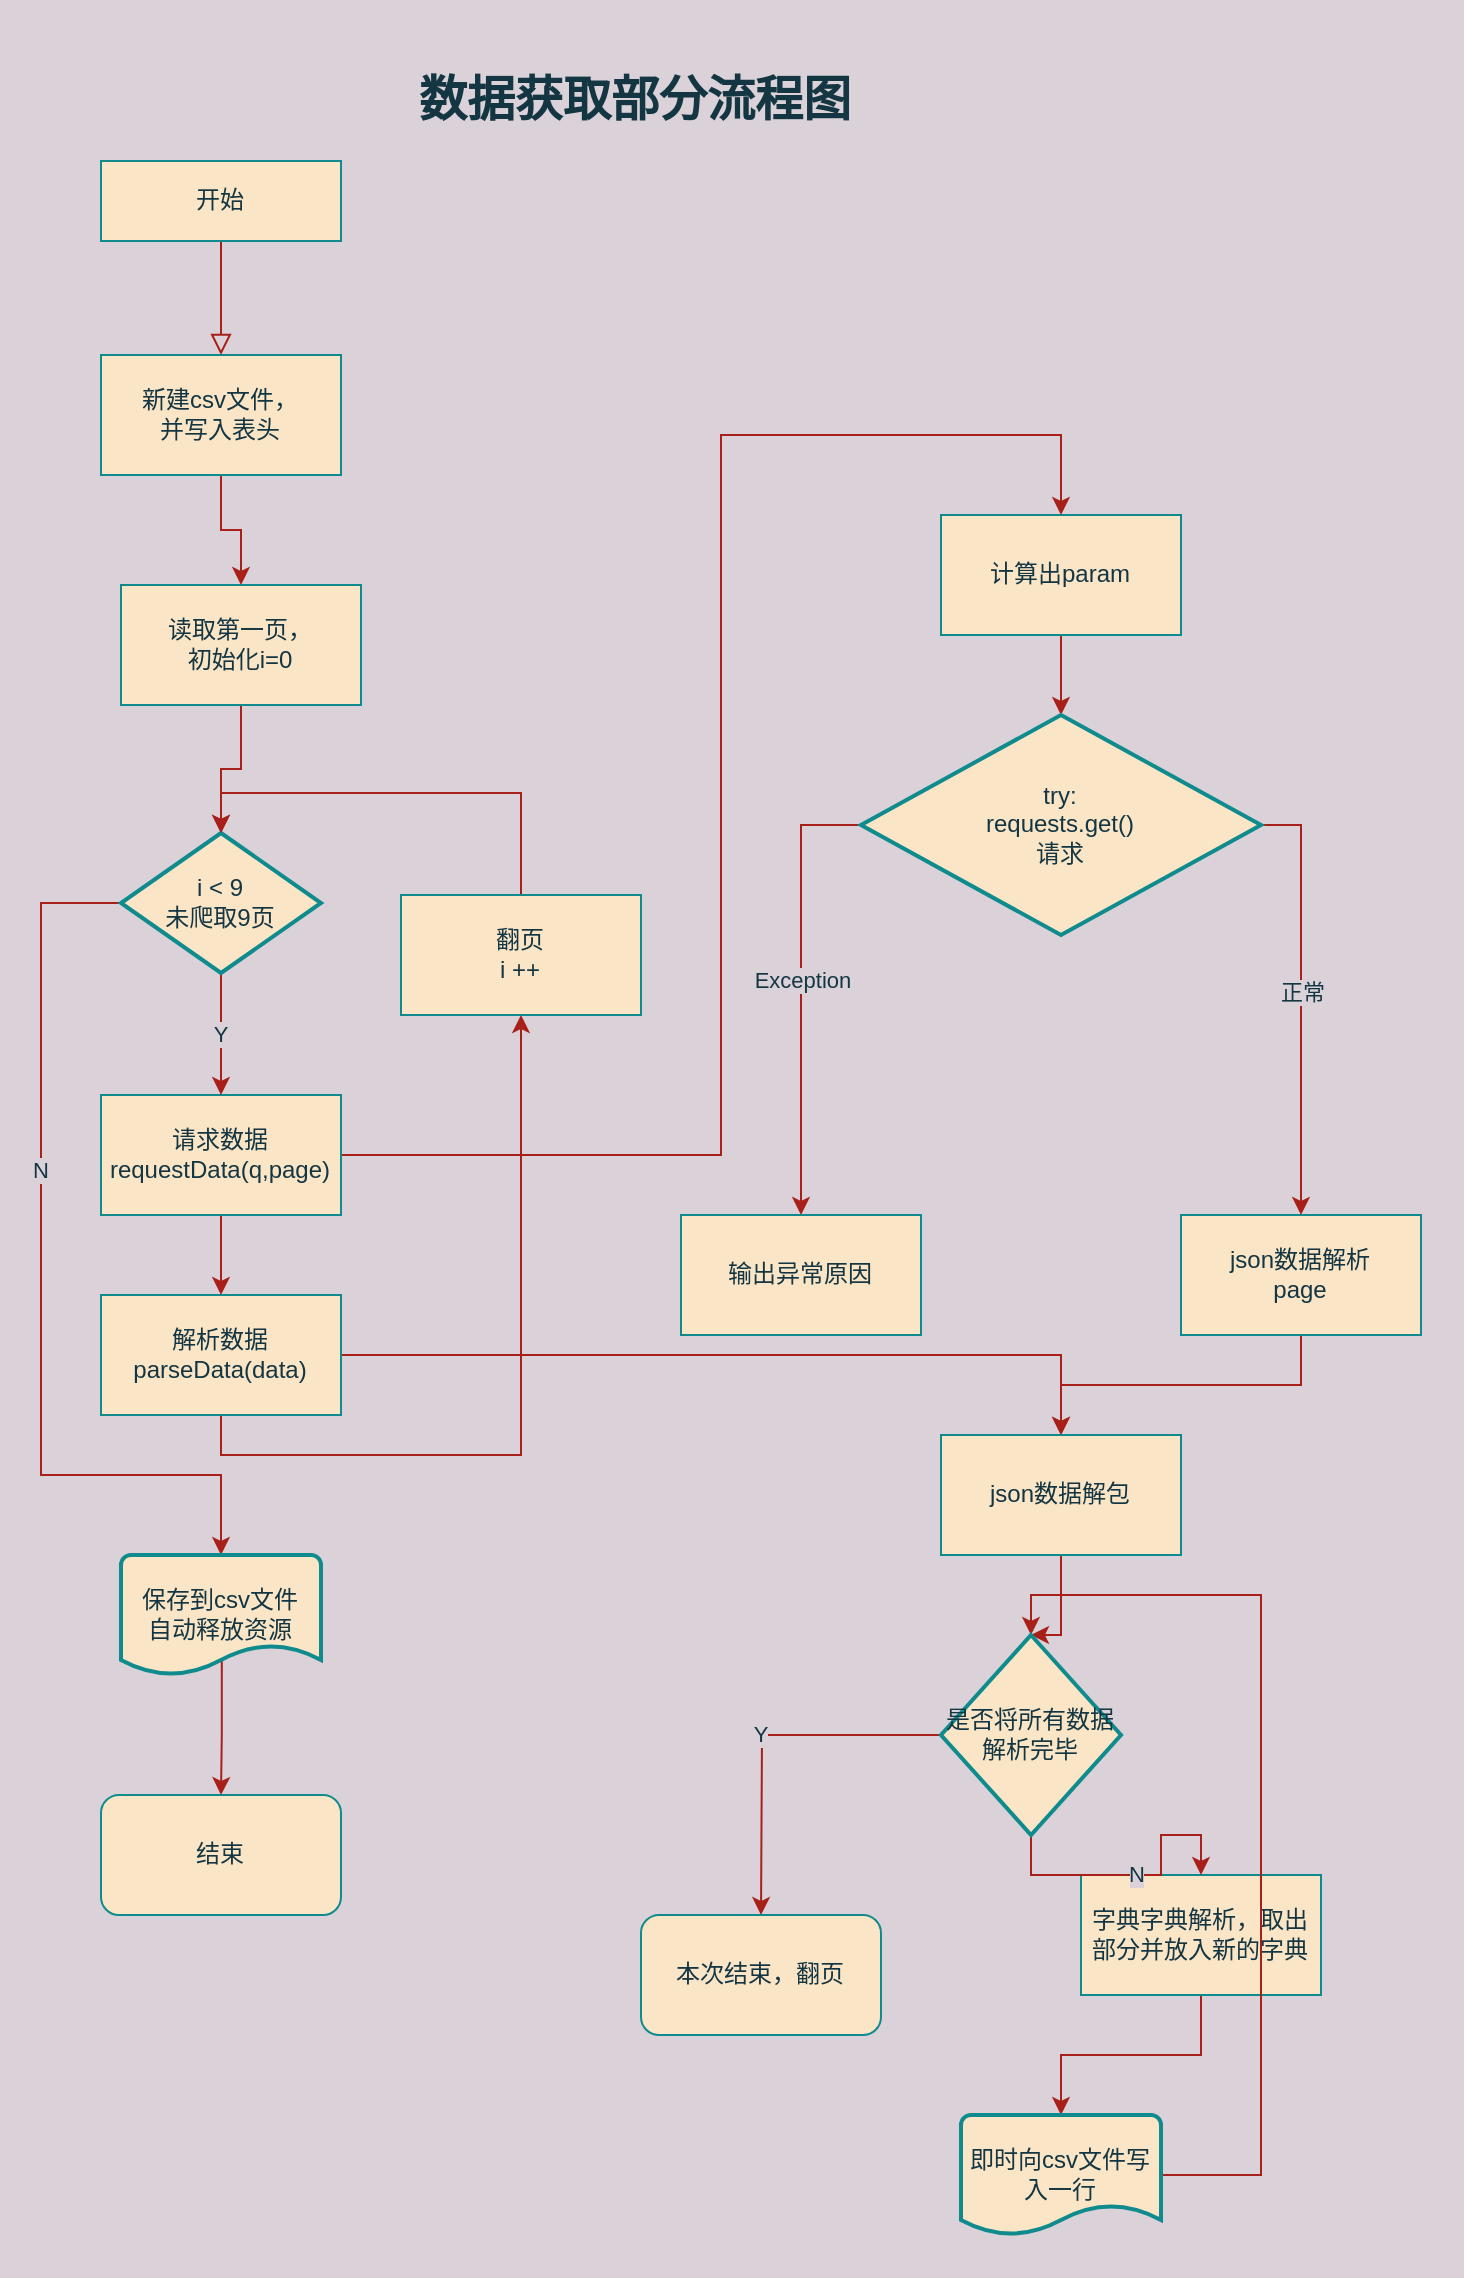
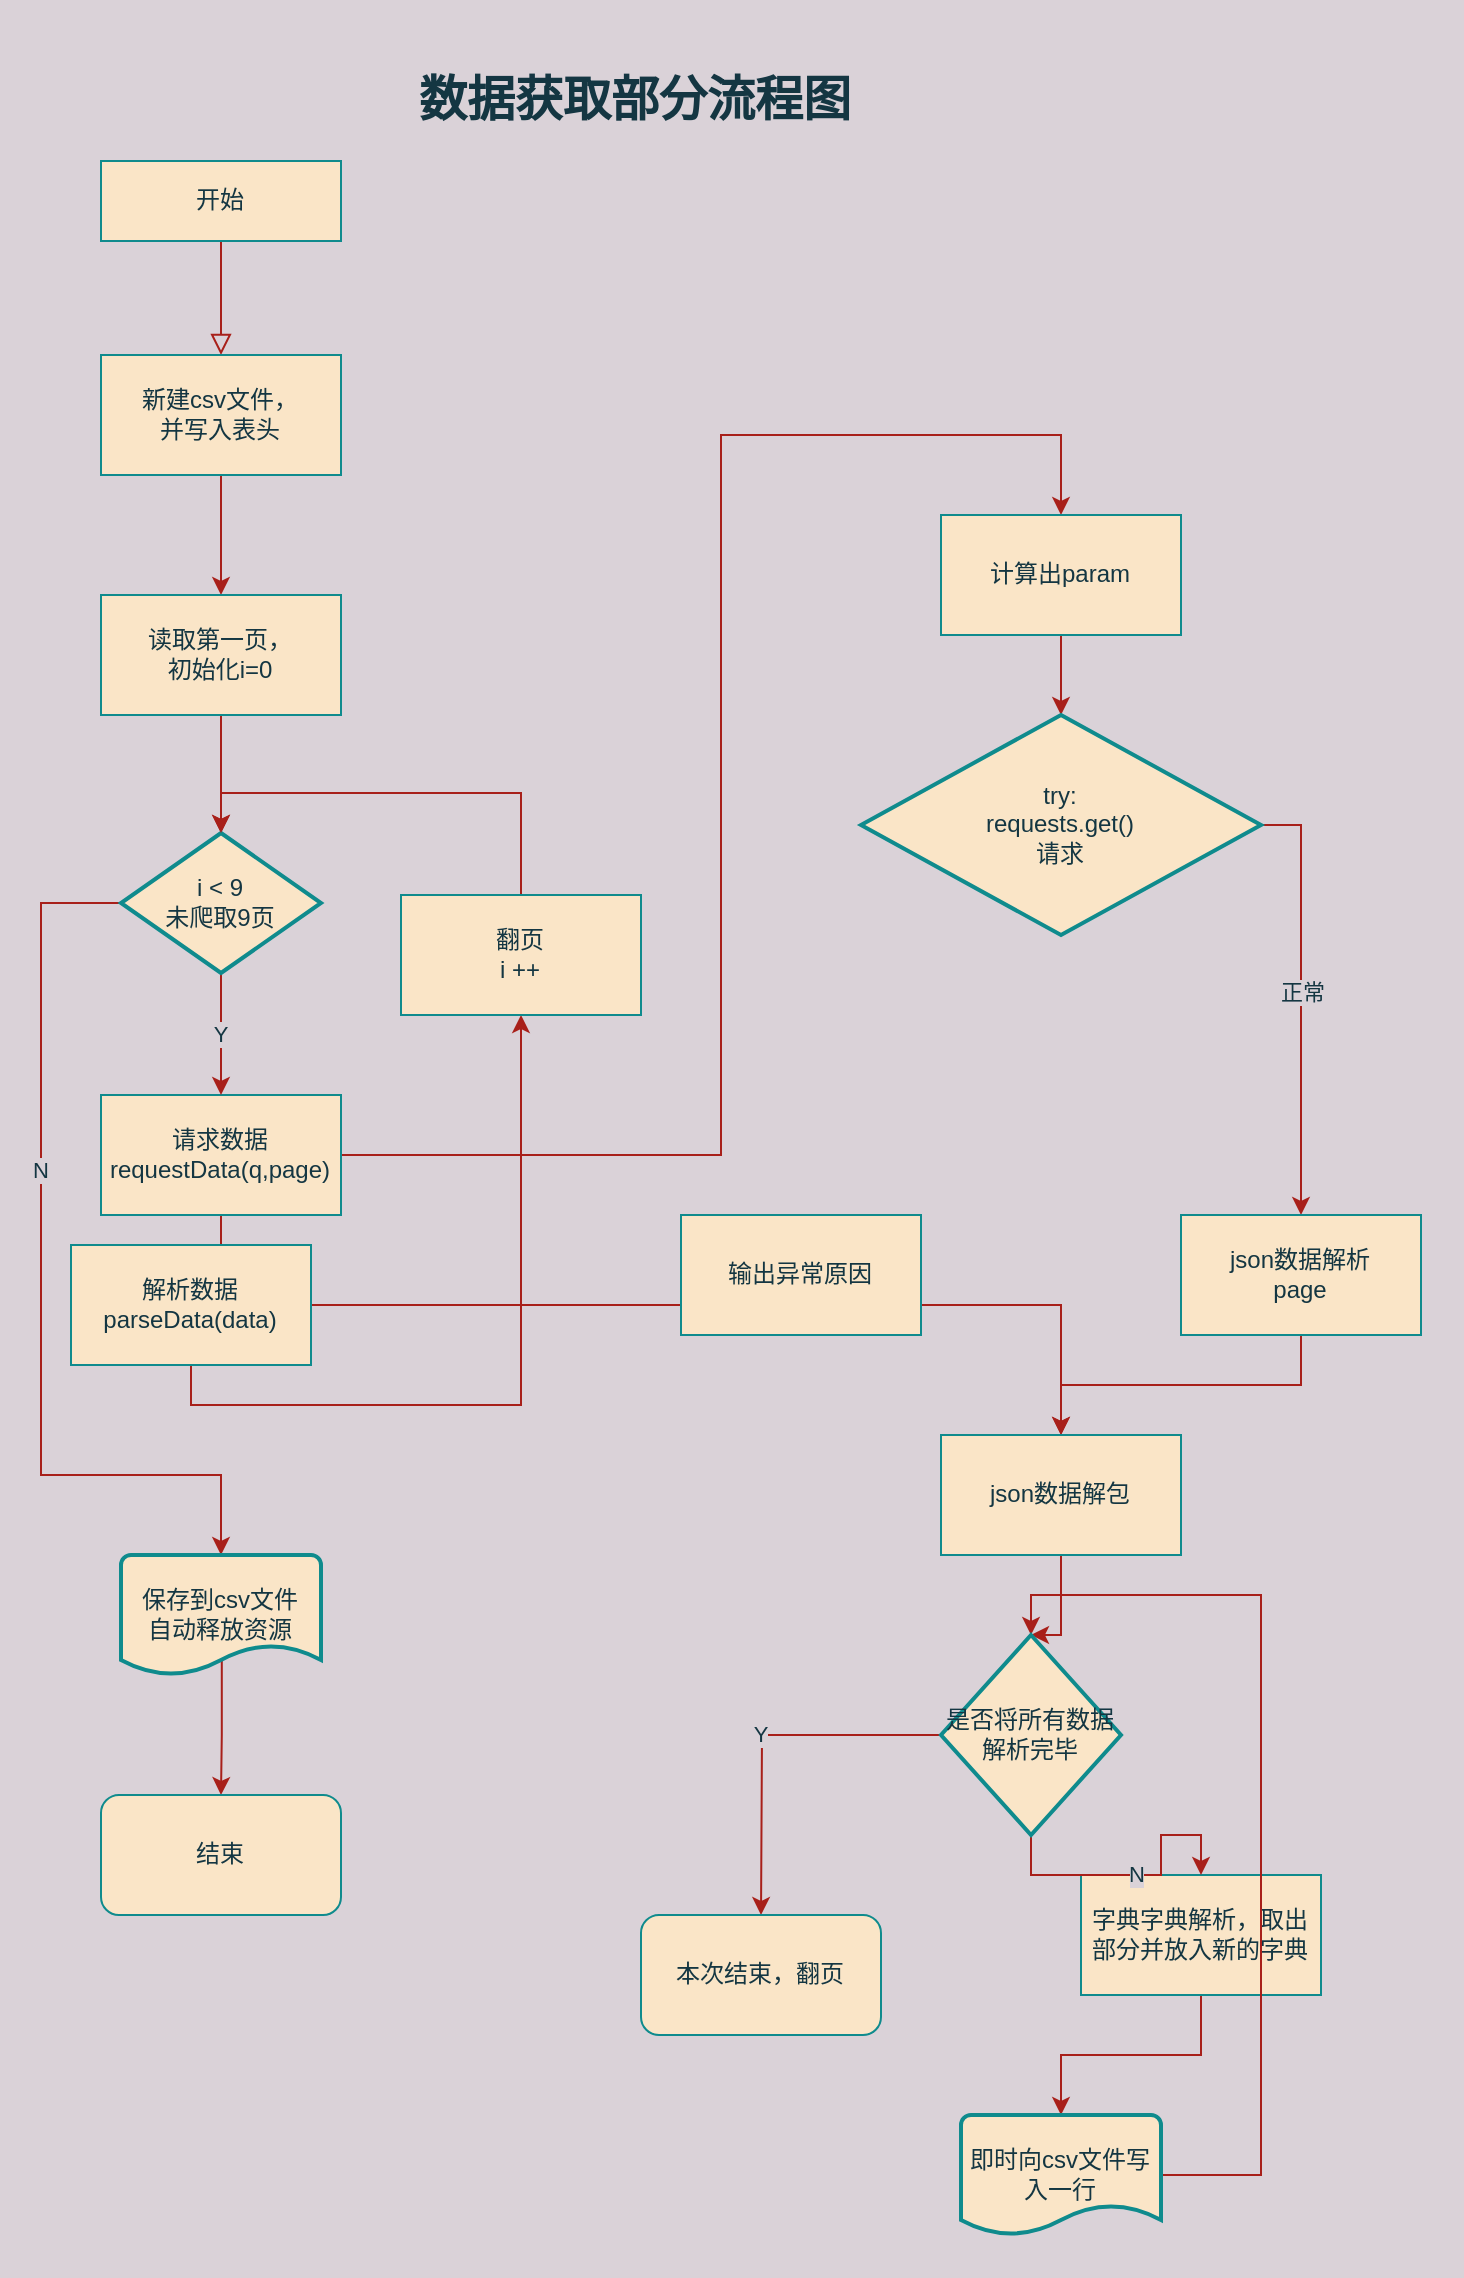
node "读取第一页， 初始化i=0": moved (241, 645) -> (221, 655)
edge "try: requests.get() 请求" -> "输出异常原因": removed, label "Exception"
node "解析数据 parseData(data)": moved (221, 1355) -> (191, 1305)
